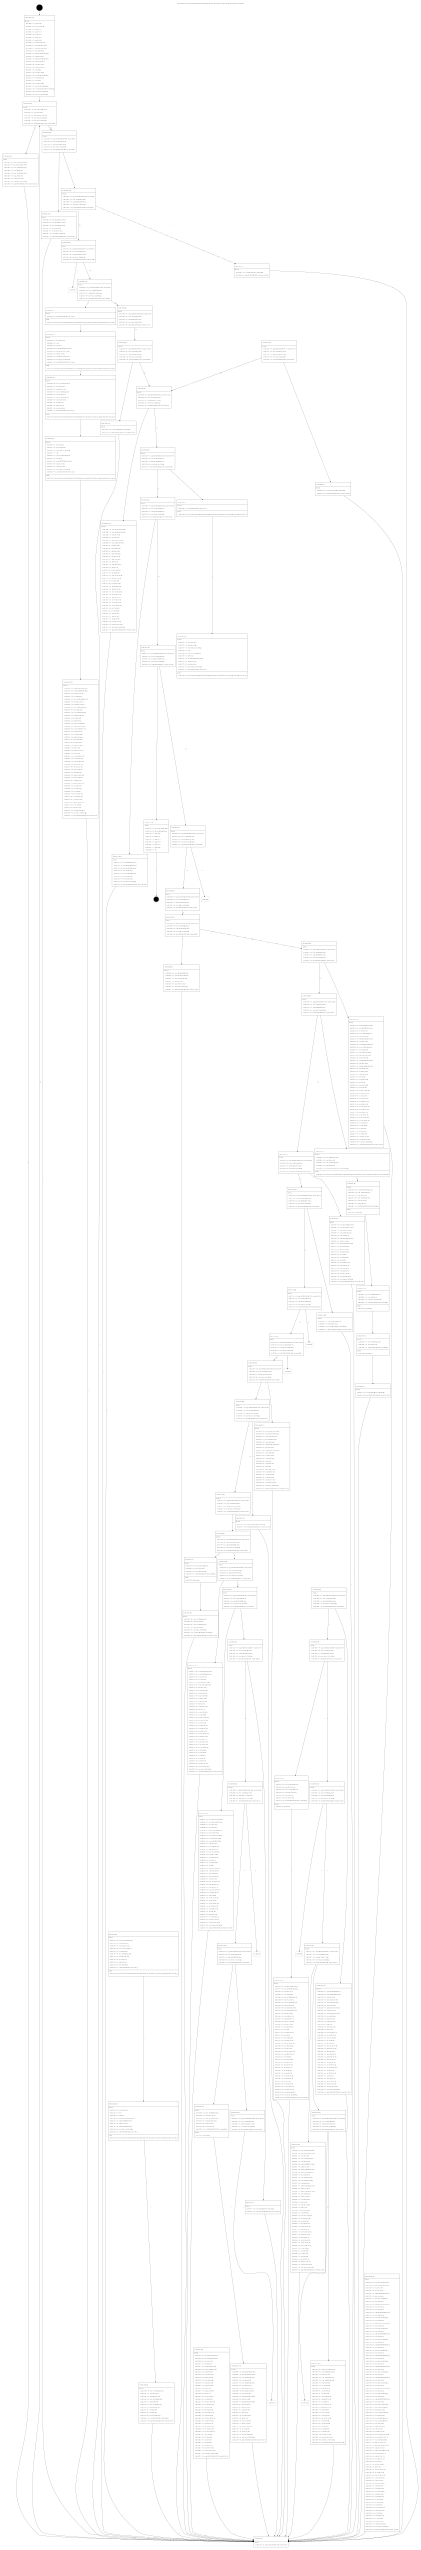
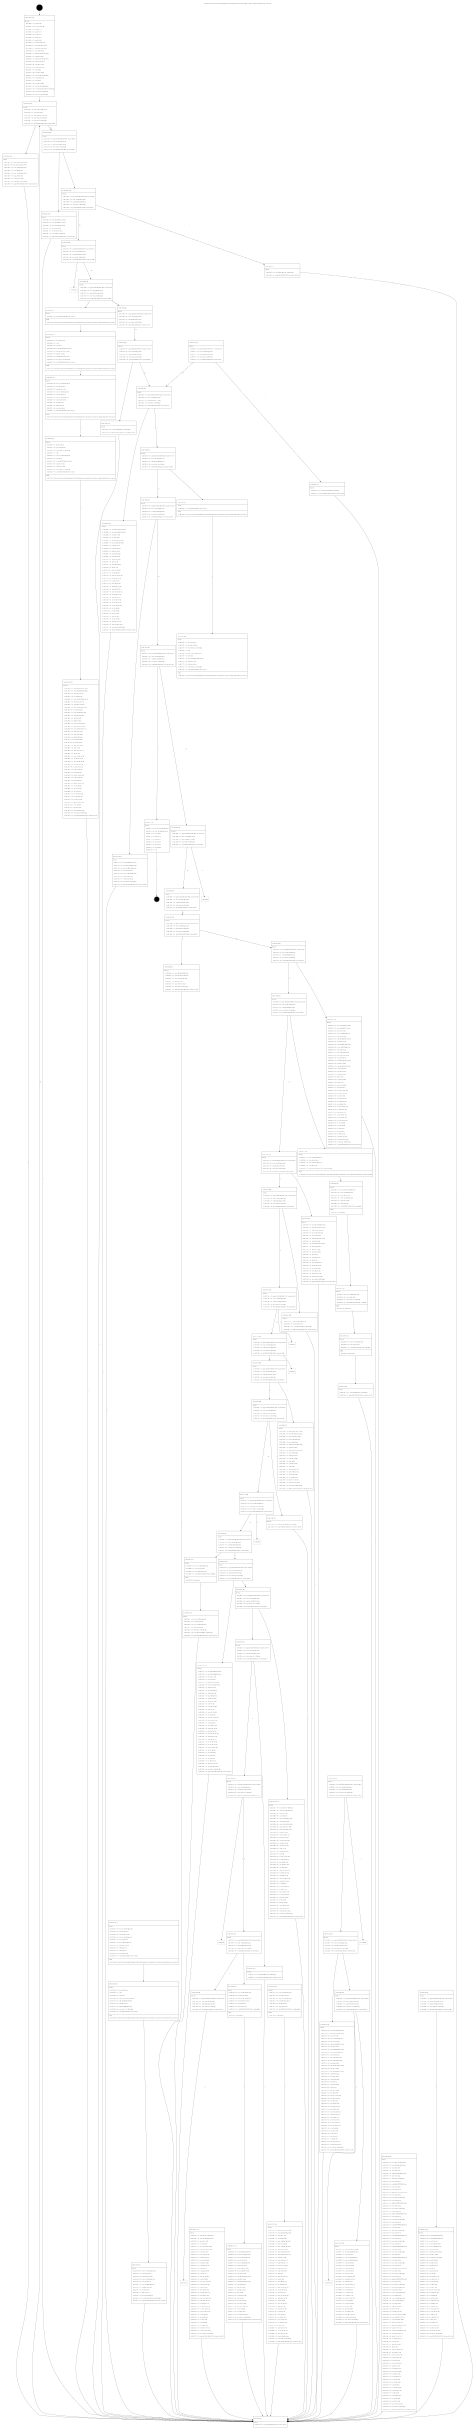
node "0x40256e": added
node "0x4018e4 [28]": removed
